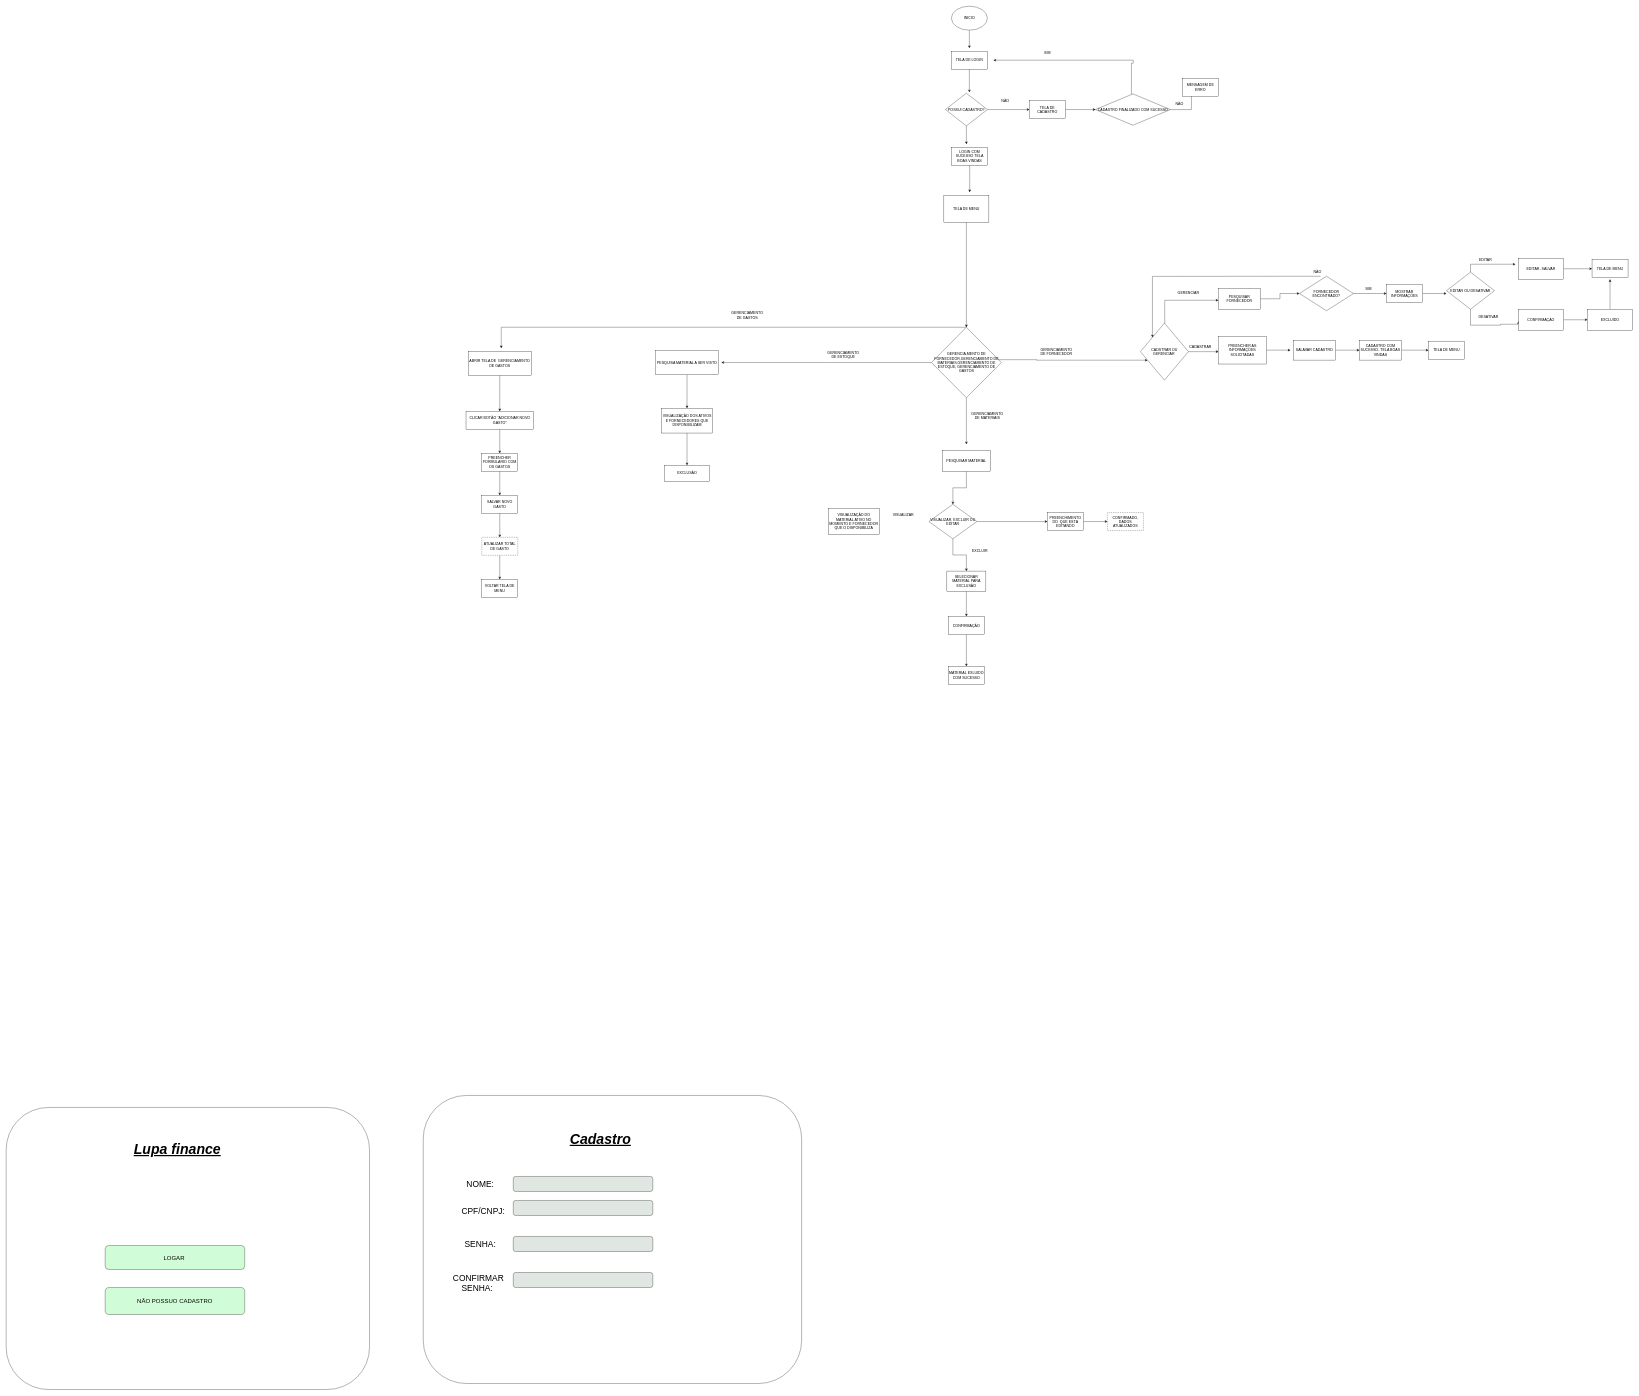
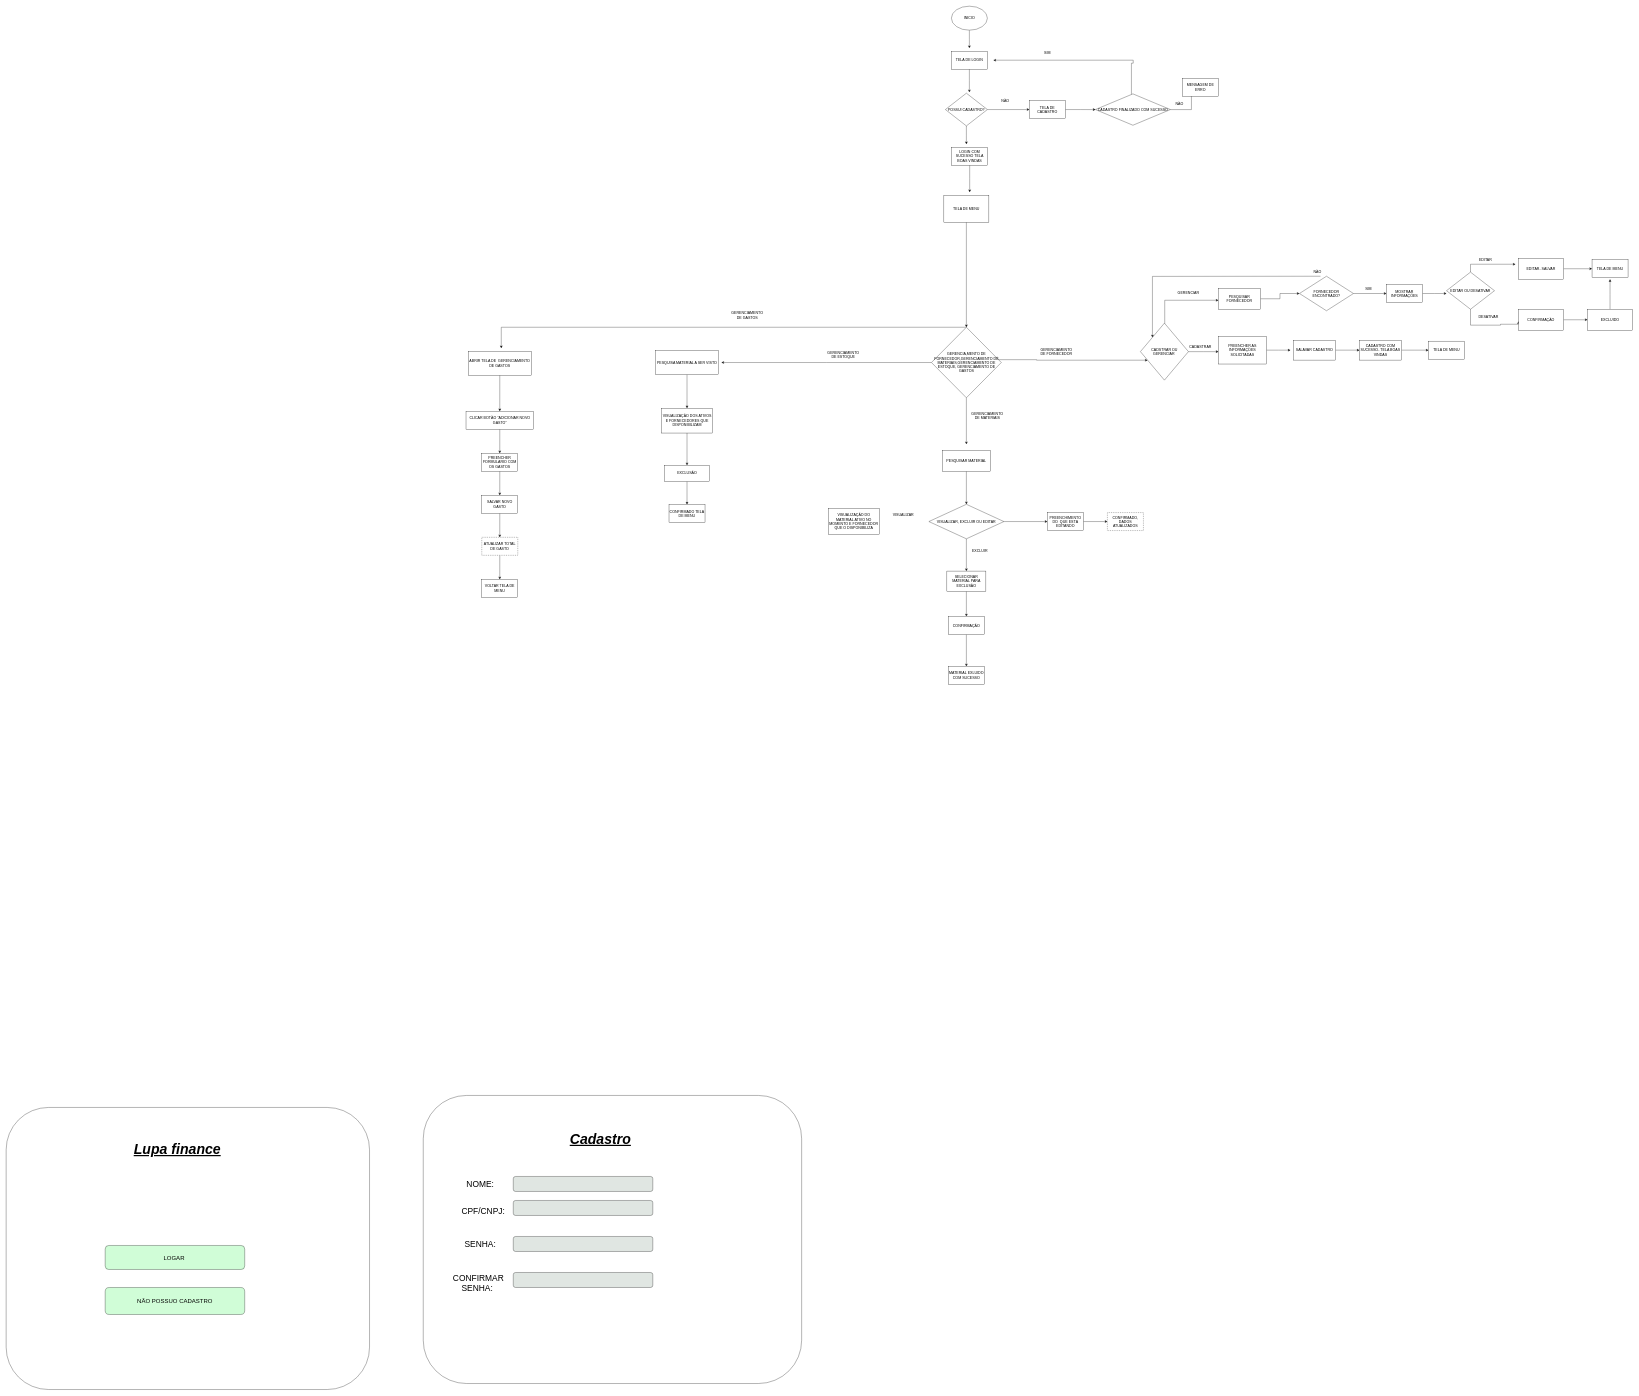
edge "EXCLUSÃO" -> "CONFIRMADO TELA DE MENU": added
node "CONFIRMADO TELA DE MENU": added
node "VISUALIZAR, EXCLUIR OU EDITAR": size 48x35 -> 75x35
